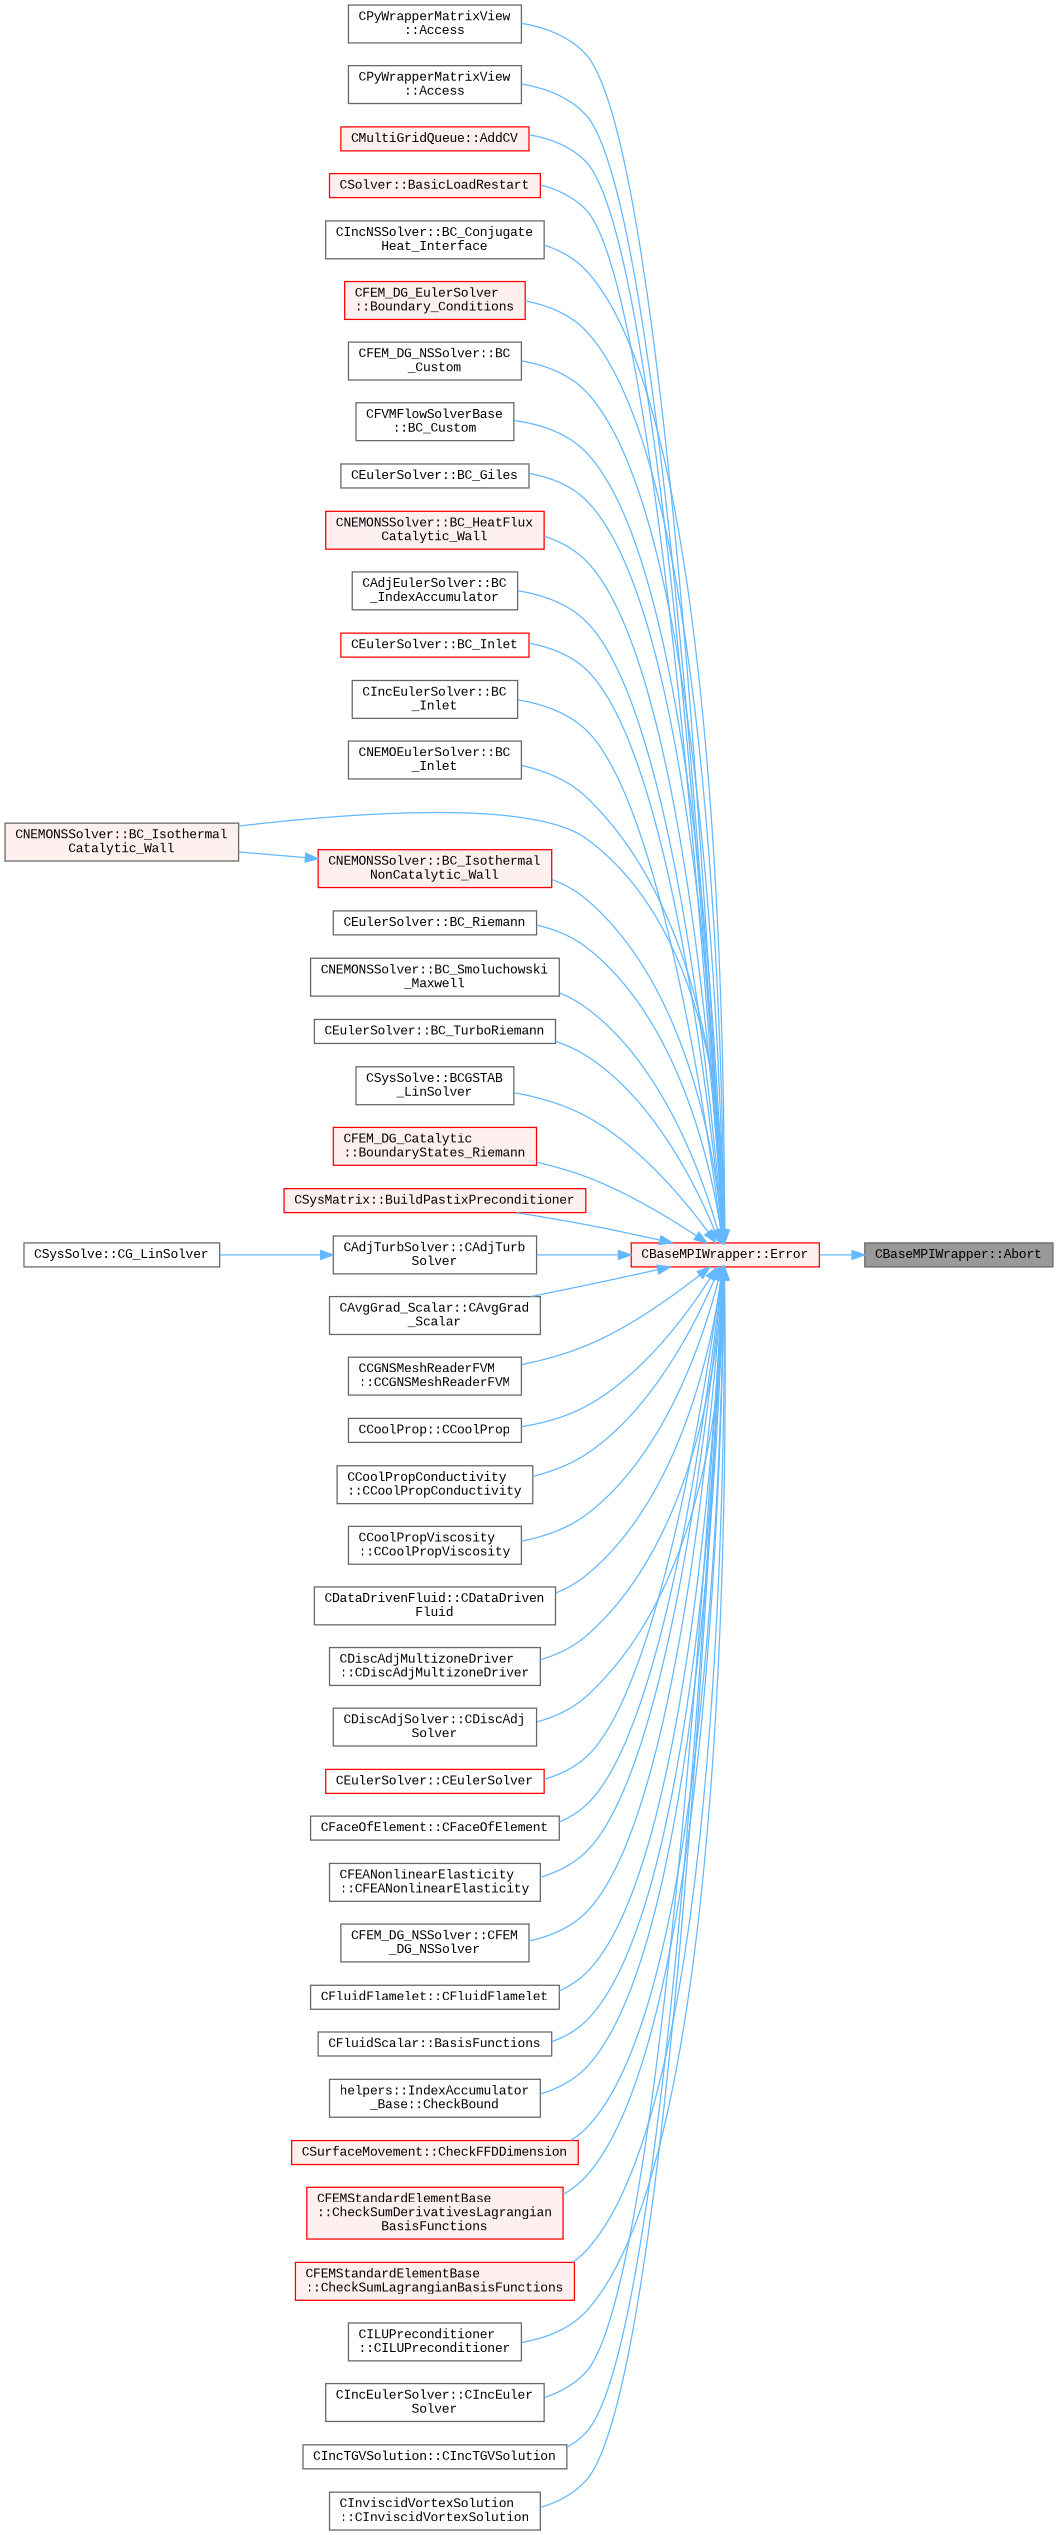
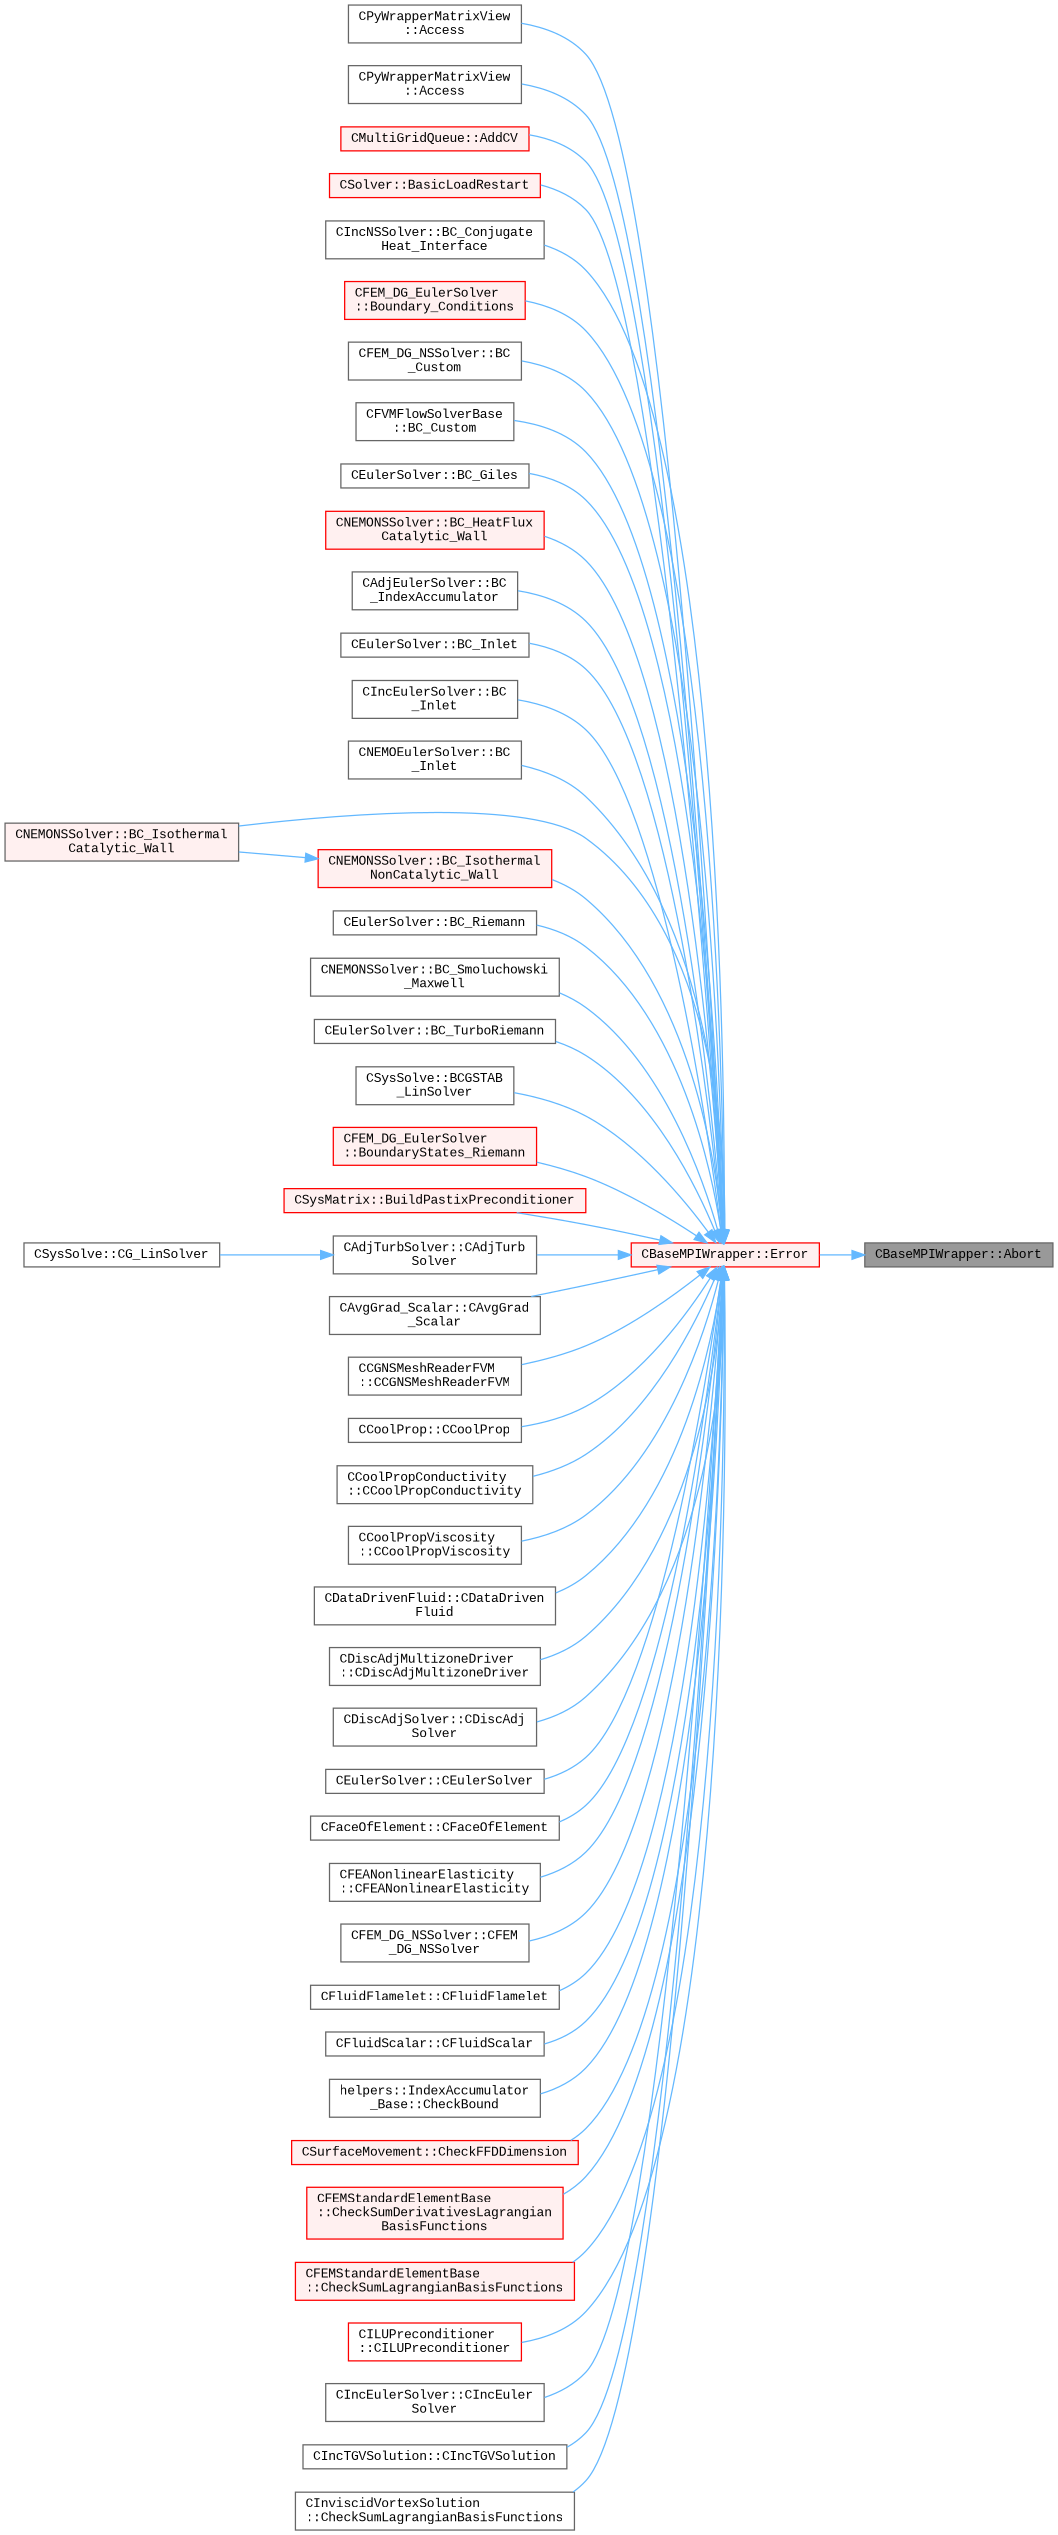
node "CEulerSolver::BC_Inlet": color red -> grey40
node "CFEM_DG_Catalytic ::BoundaryStates_Riemann": label "CFEM_DG_Catalytic ::BoundaryStates_Riemann" -> "CFEM_DG_EulerSolver ::BoundaryStates_Riemann"
node "CEulerSolver::CEulerSolver": color red -> grey40
node "CFluidScalar::BasisFunctions": label "CFluidScalar::BasisFunctions" -> "CFluidScalar::CFluidScalar"
node "CILUPreconditioner ::CILUPreconditioner": color grey40 -> red
node "CInviscidVortexSolution ::CInviscidVortexSolution": label "CInviscidVortexSolution ::CInviscidVortexSolution" -> "CInviscidVortexSolution ::CheckSumLagrangianBasisFunctions"
